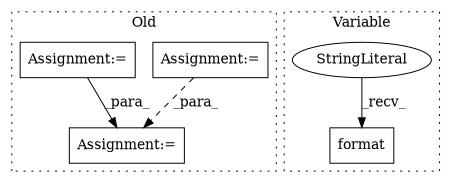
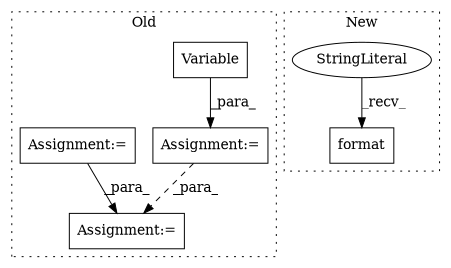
cluster "Variable": label "Variable" -> "New"
node "Variable": added
